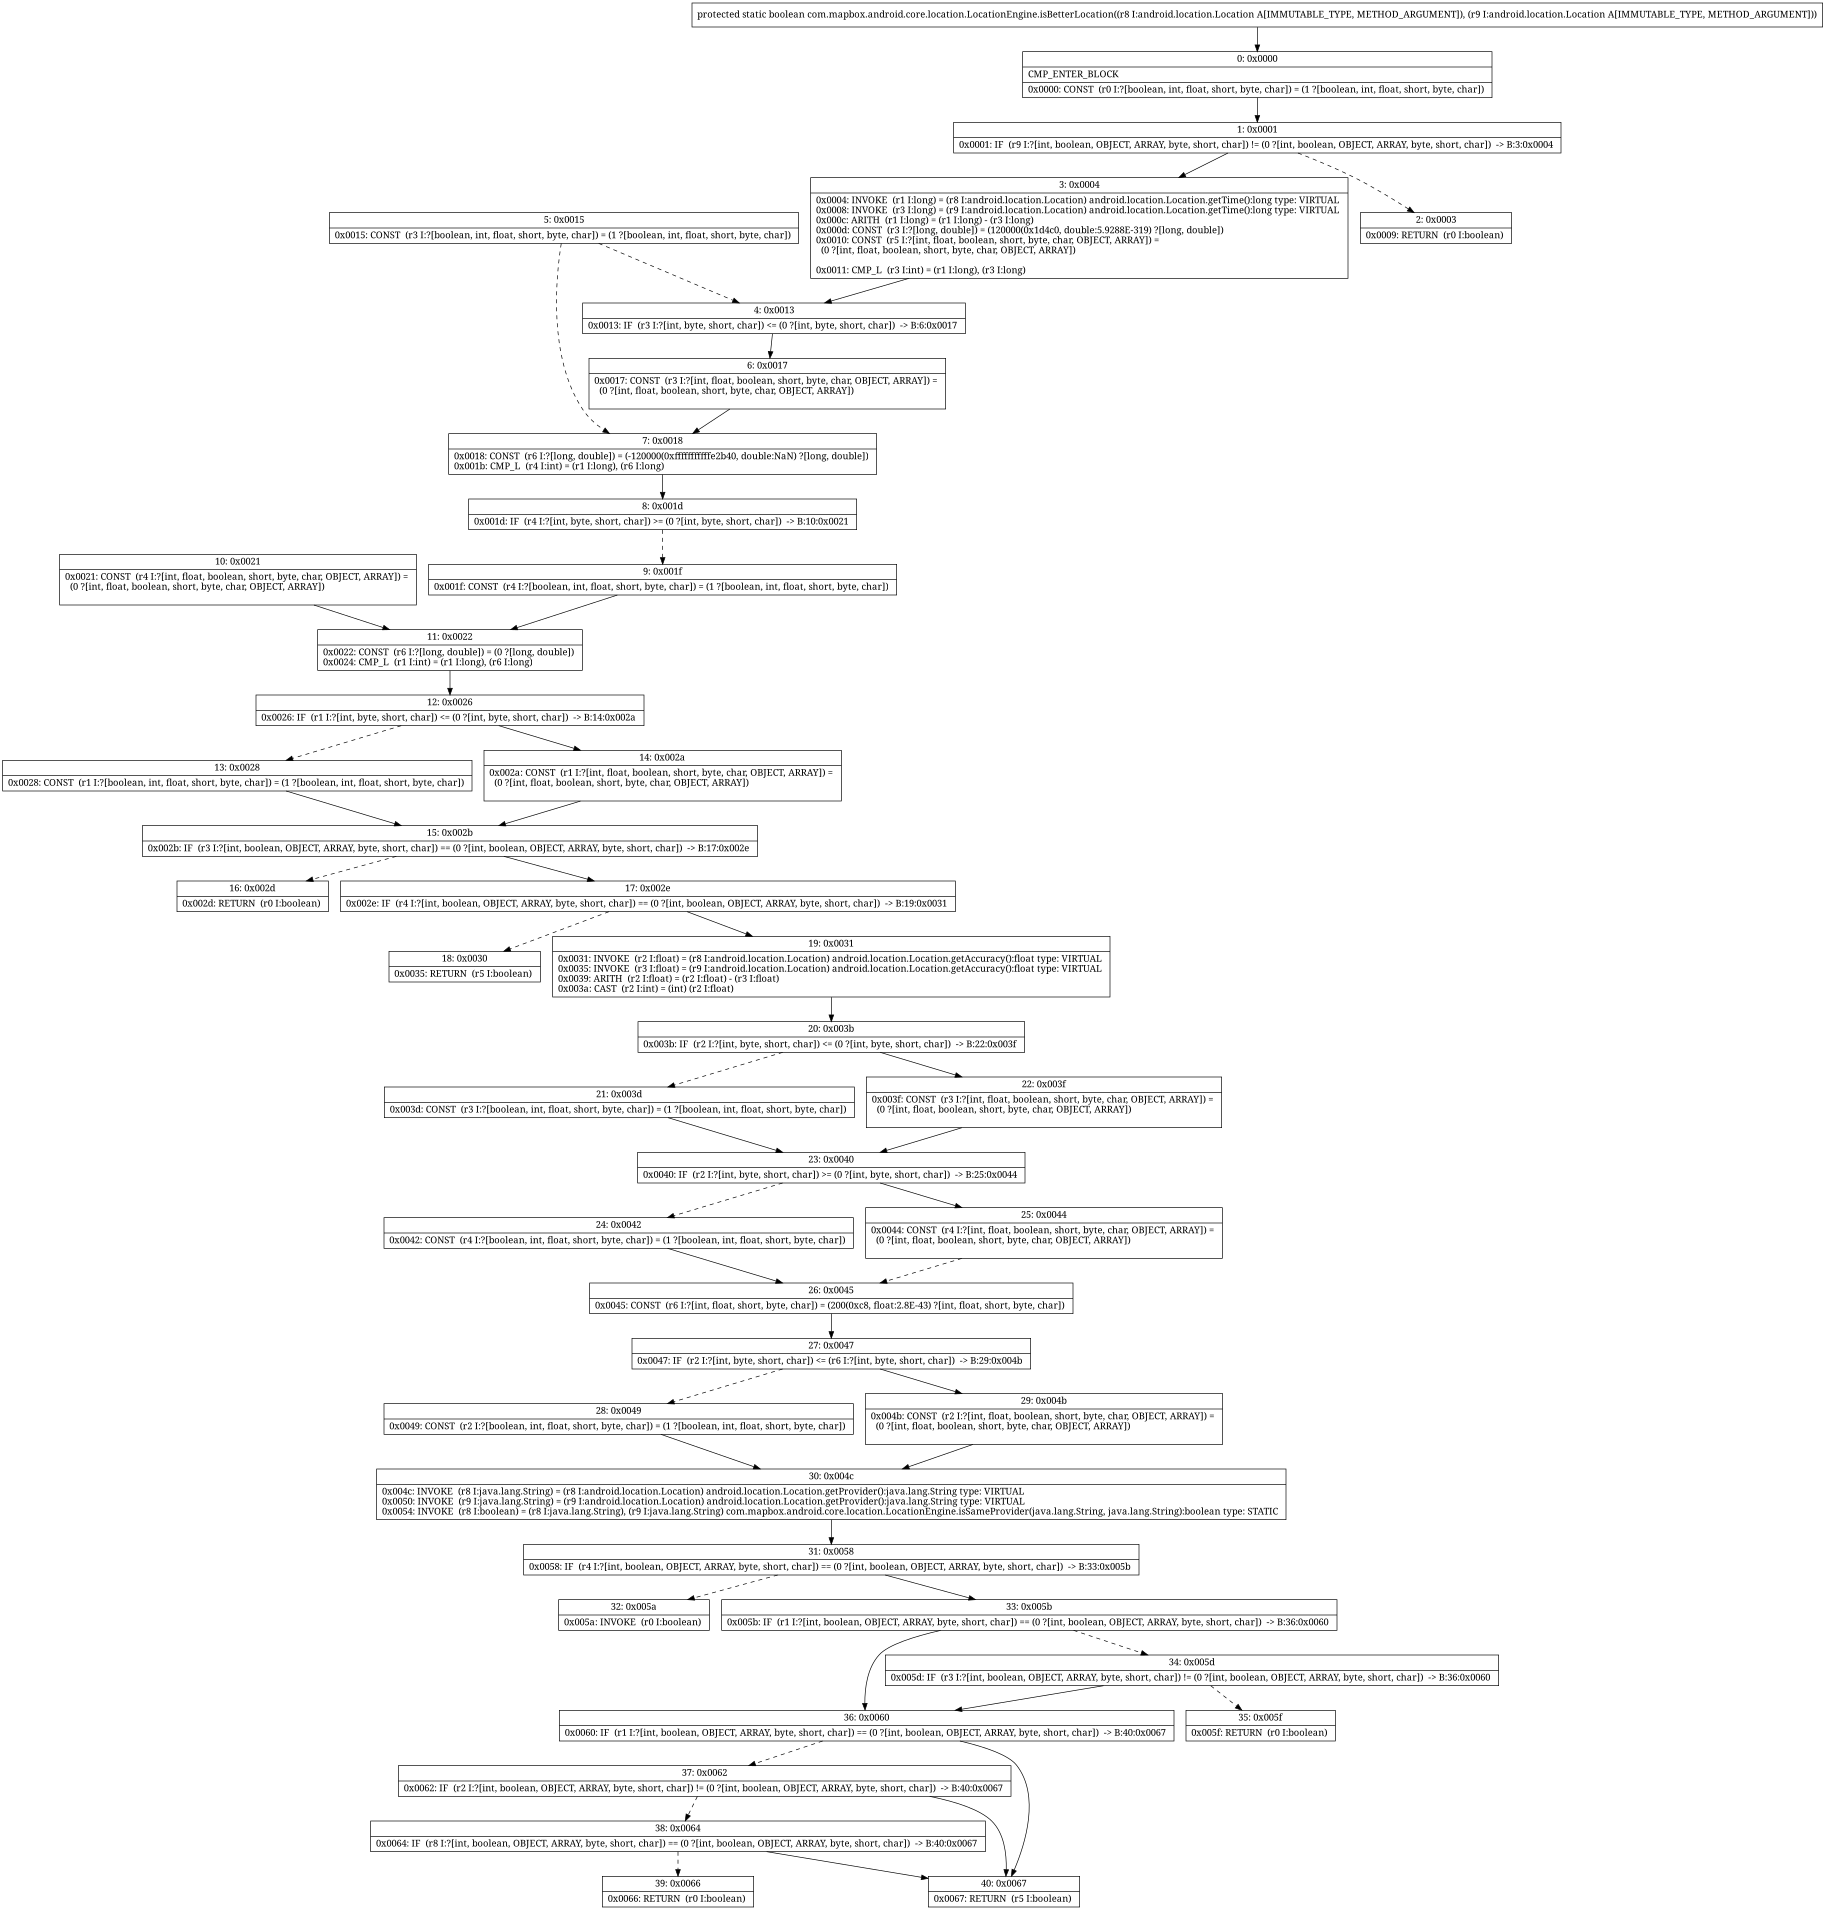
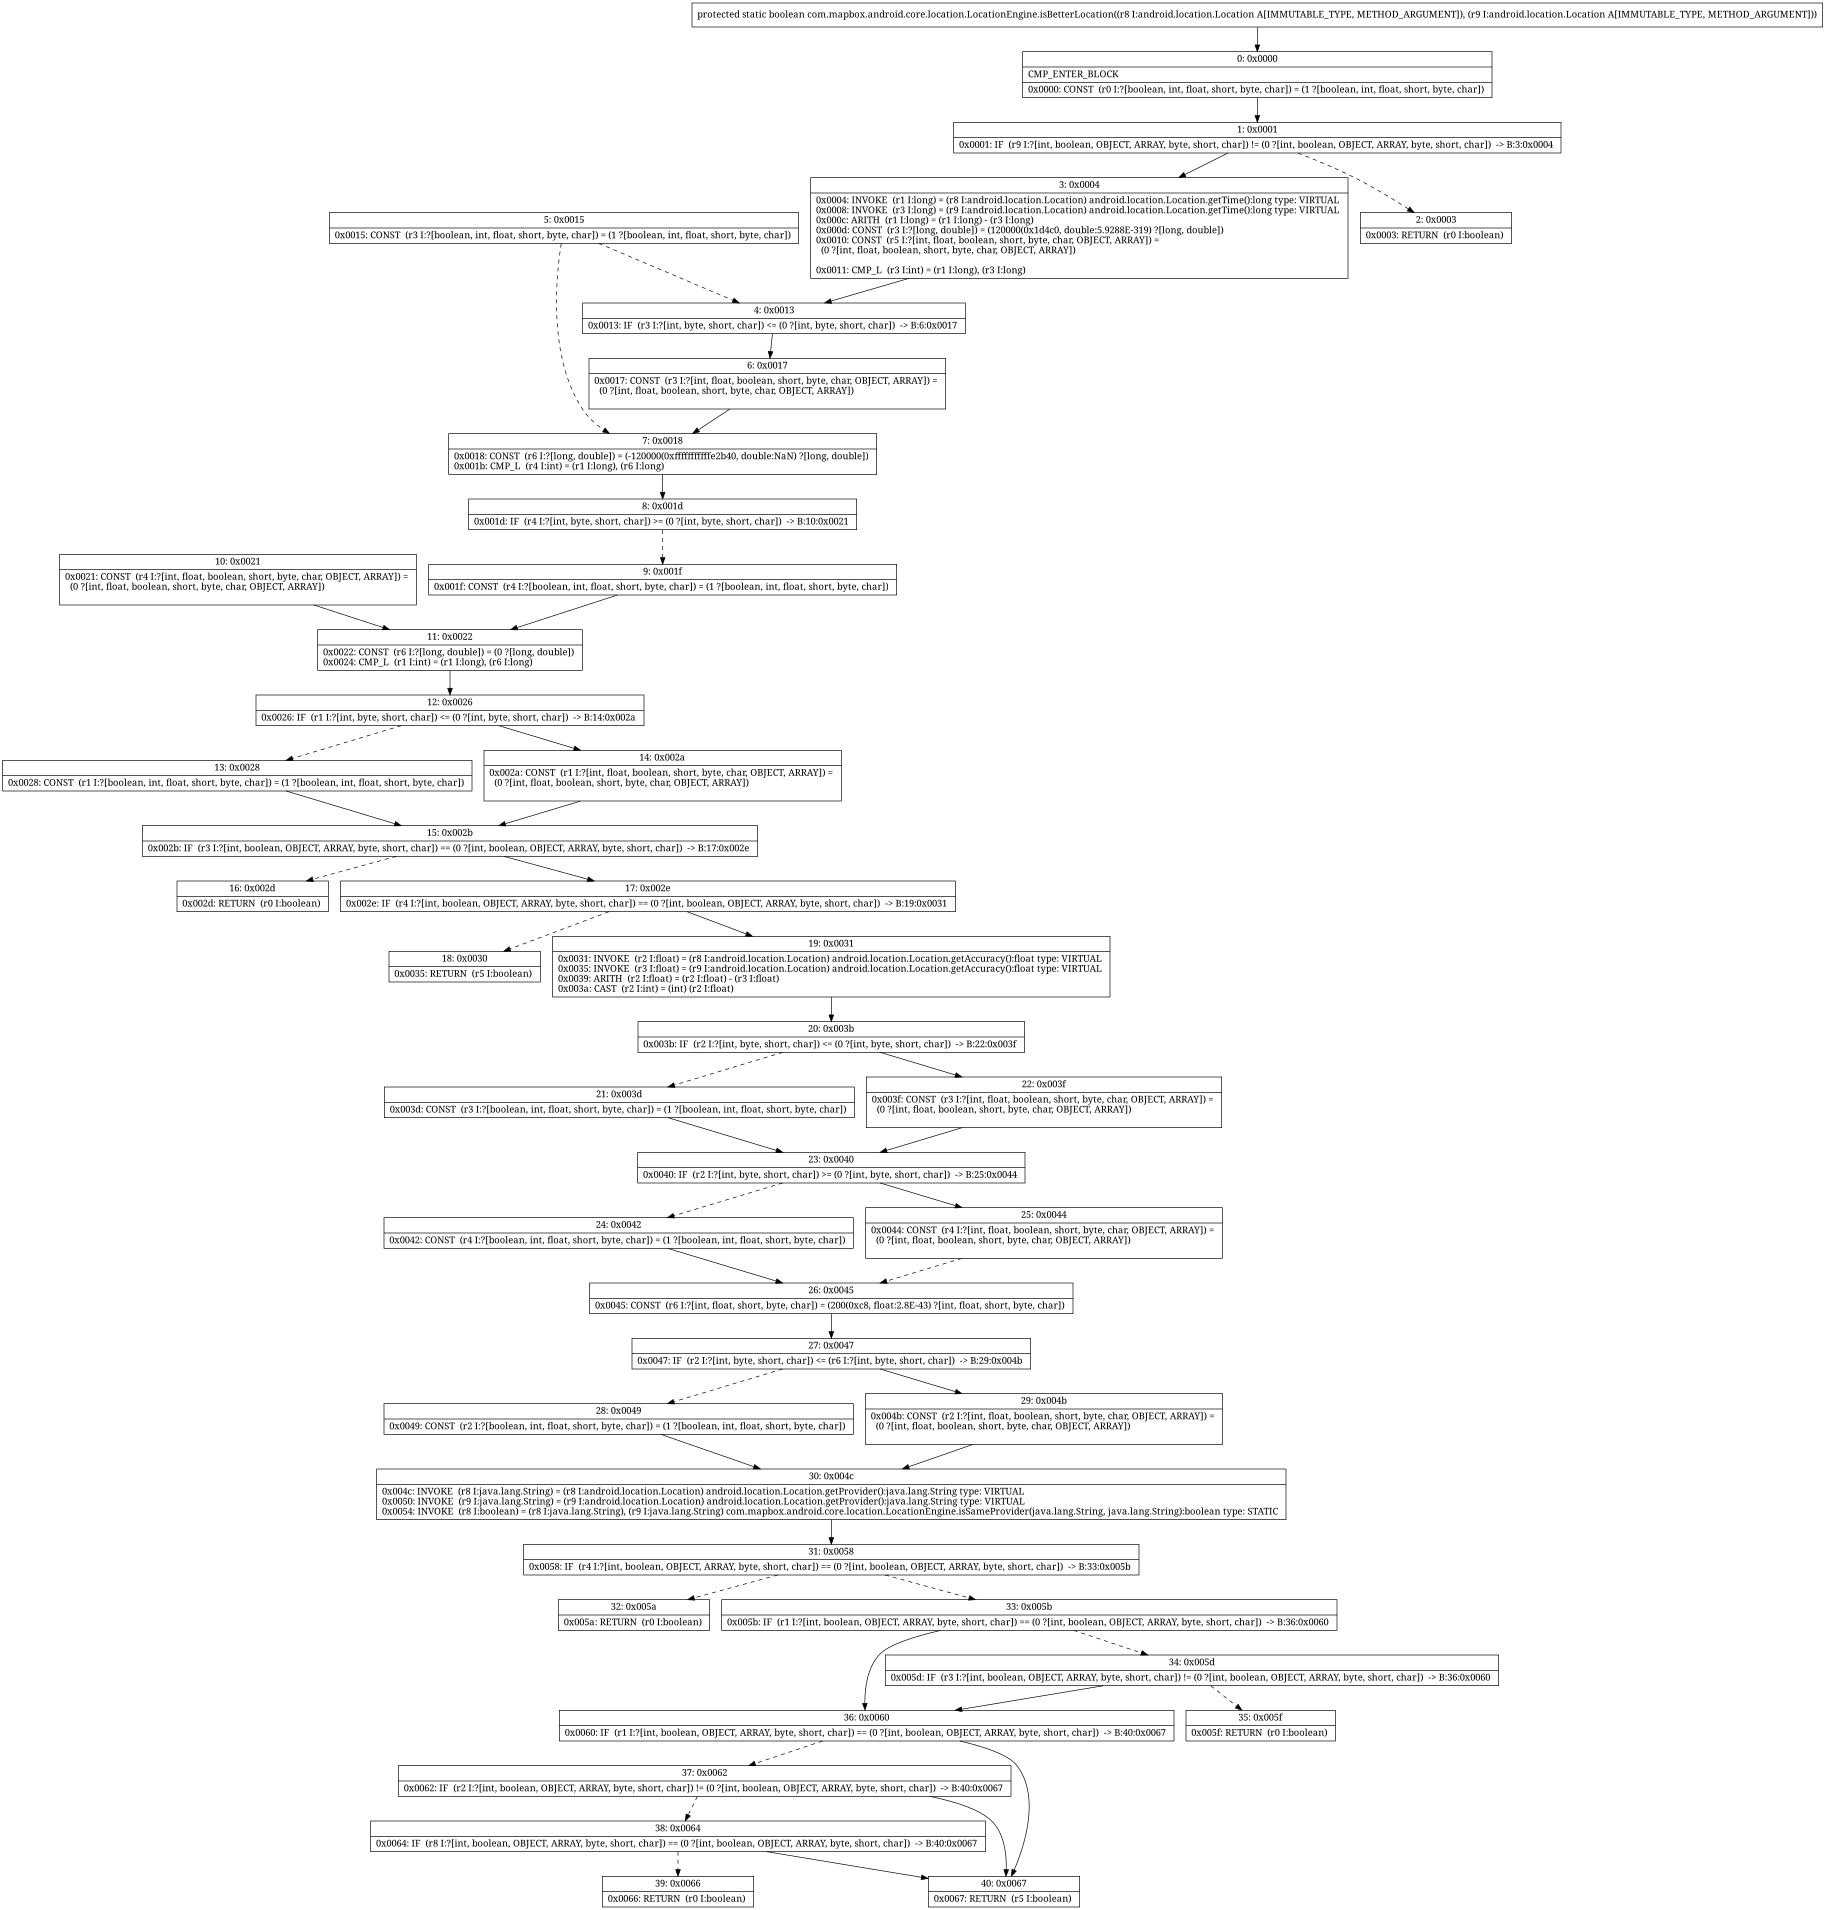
node "2: 0x0003": text "0x0009: RETURN  (r0 I:boolean)" -> "0x0003: RETURN  (r0 I:boolean)"
edge "31: 0x0058" -> "33: 0x005b": style solid -> dashed
node "32: 0x005a": text "0x005a: INVOKE  (r0 I:boolean)" -> "0x005a: RETURN  (r0 I:boolean)"
